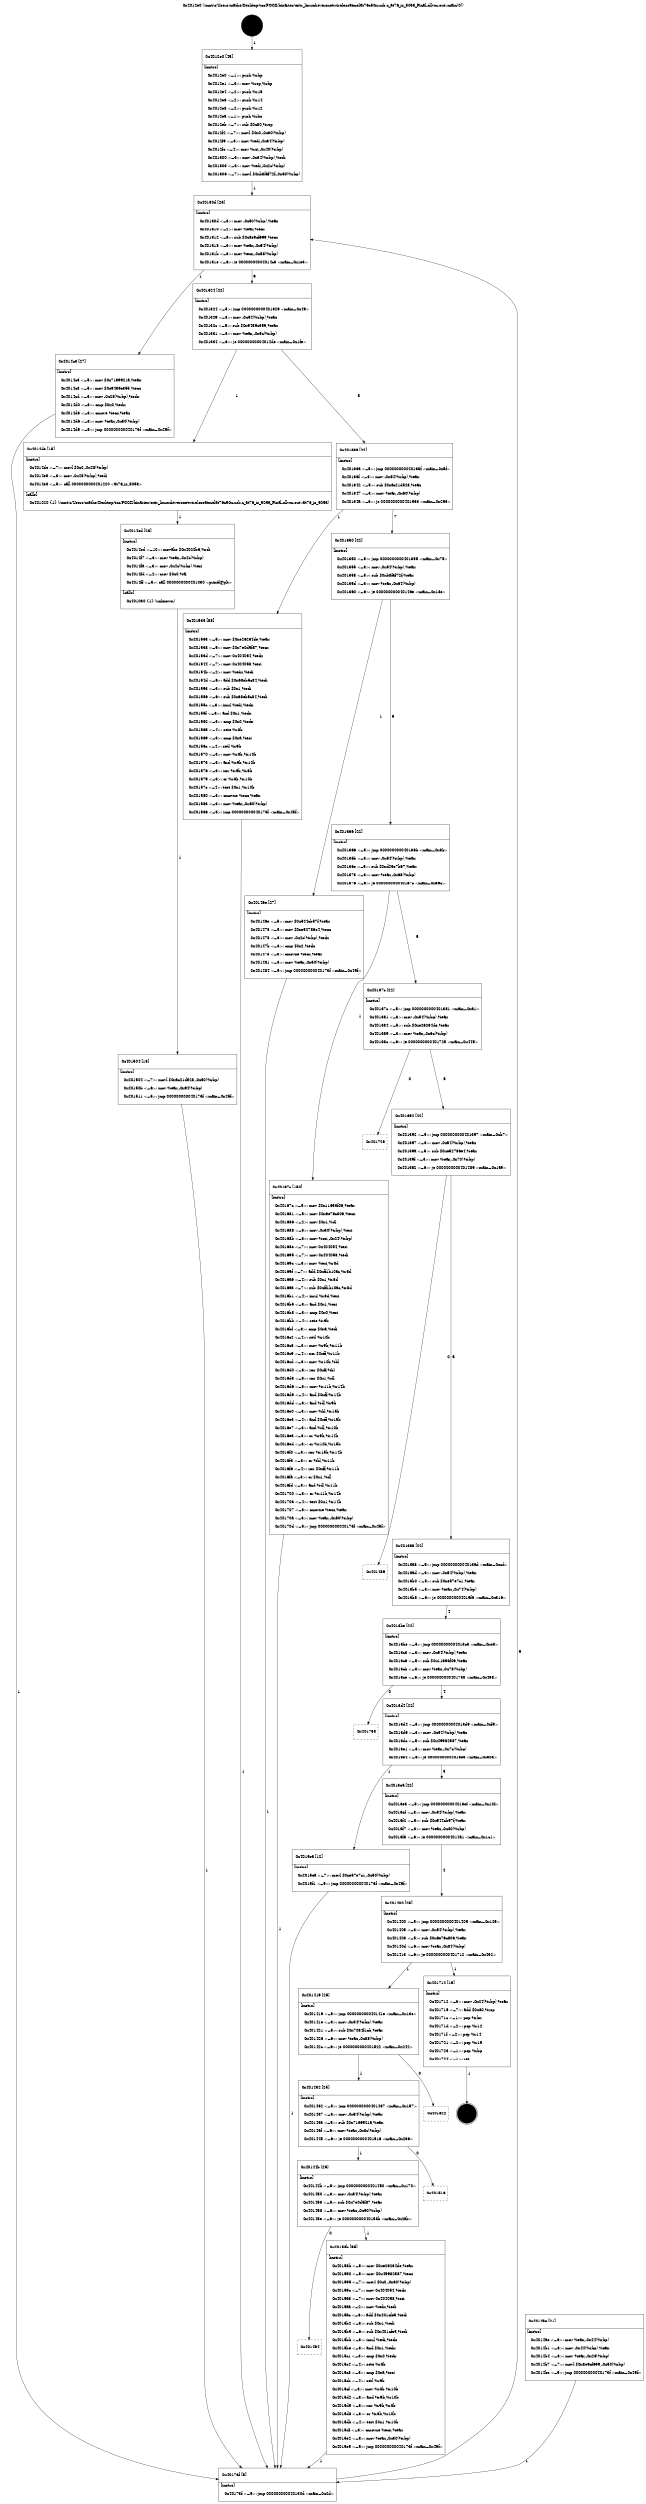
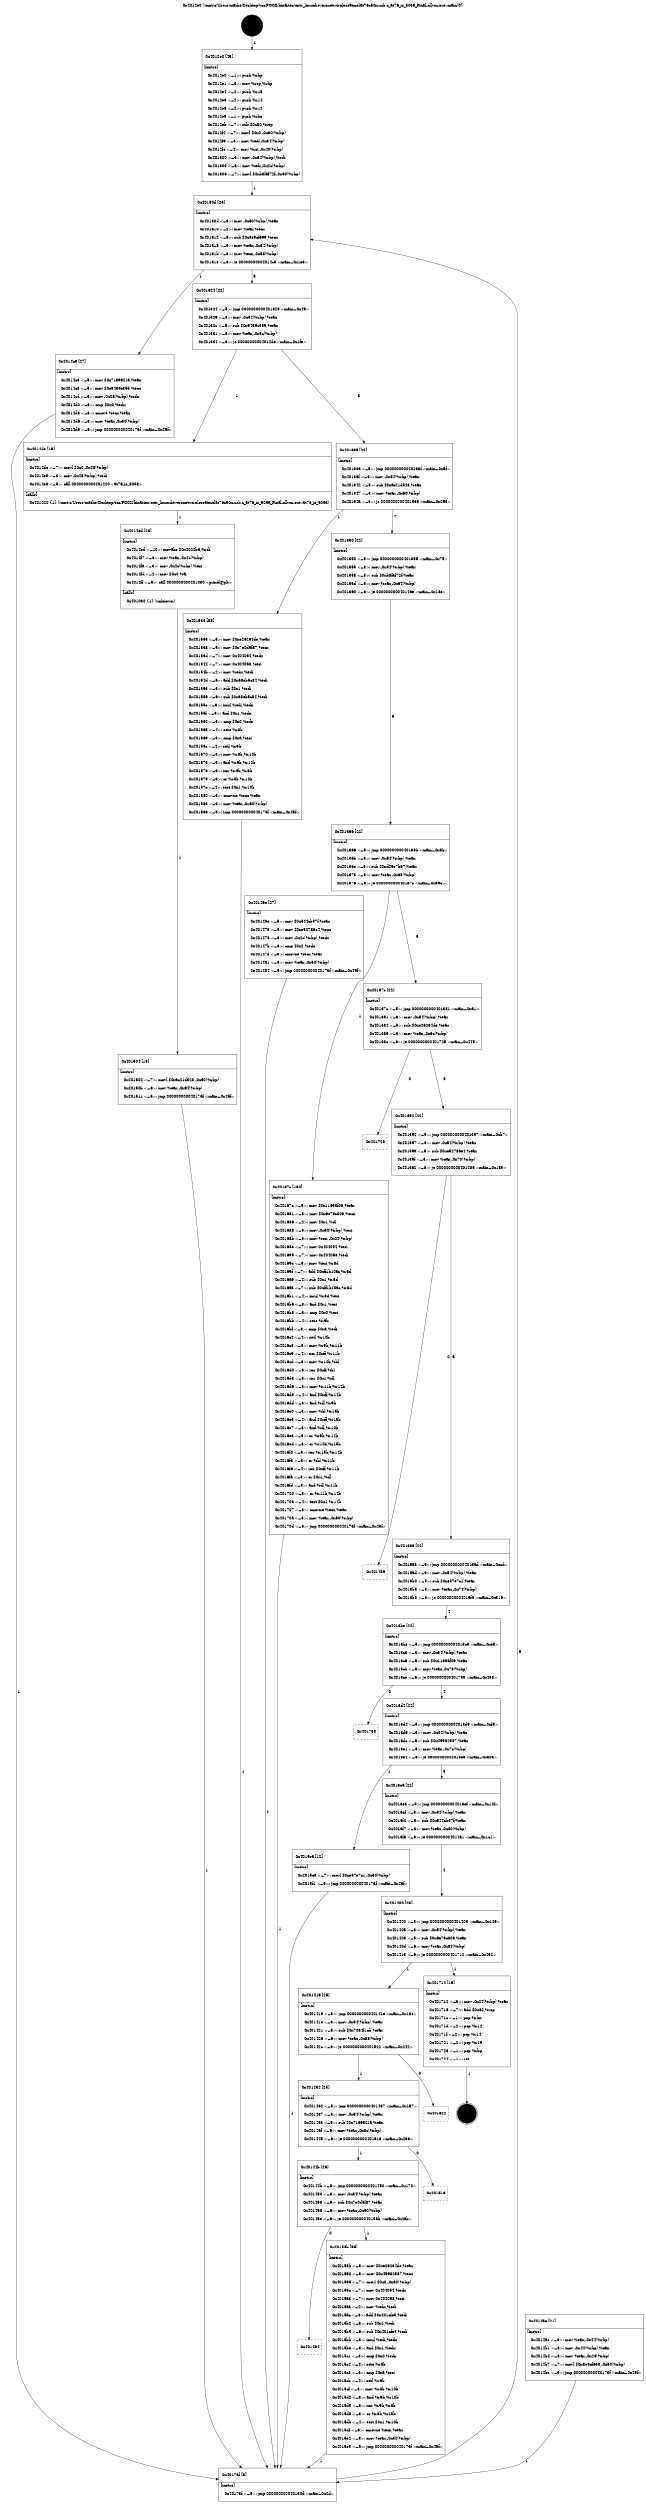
edge "0x401350 [22]" -> "0x40146e [27]": removed, label "1"
